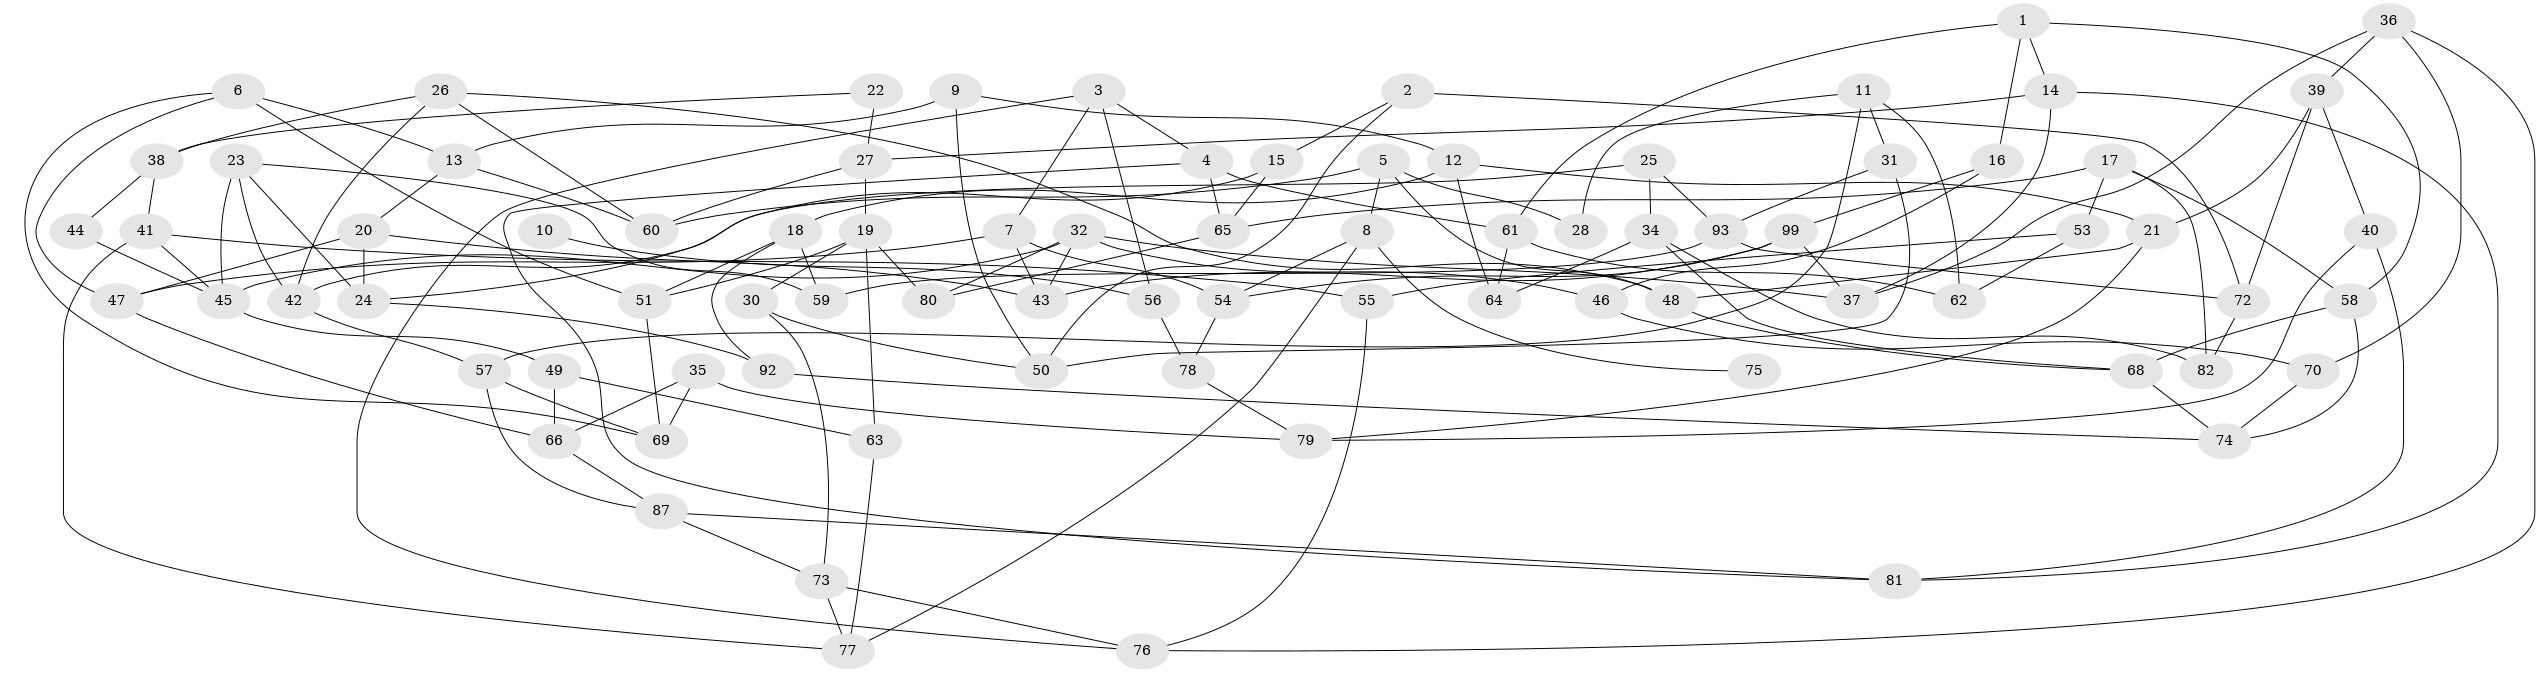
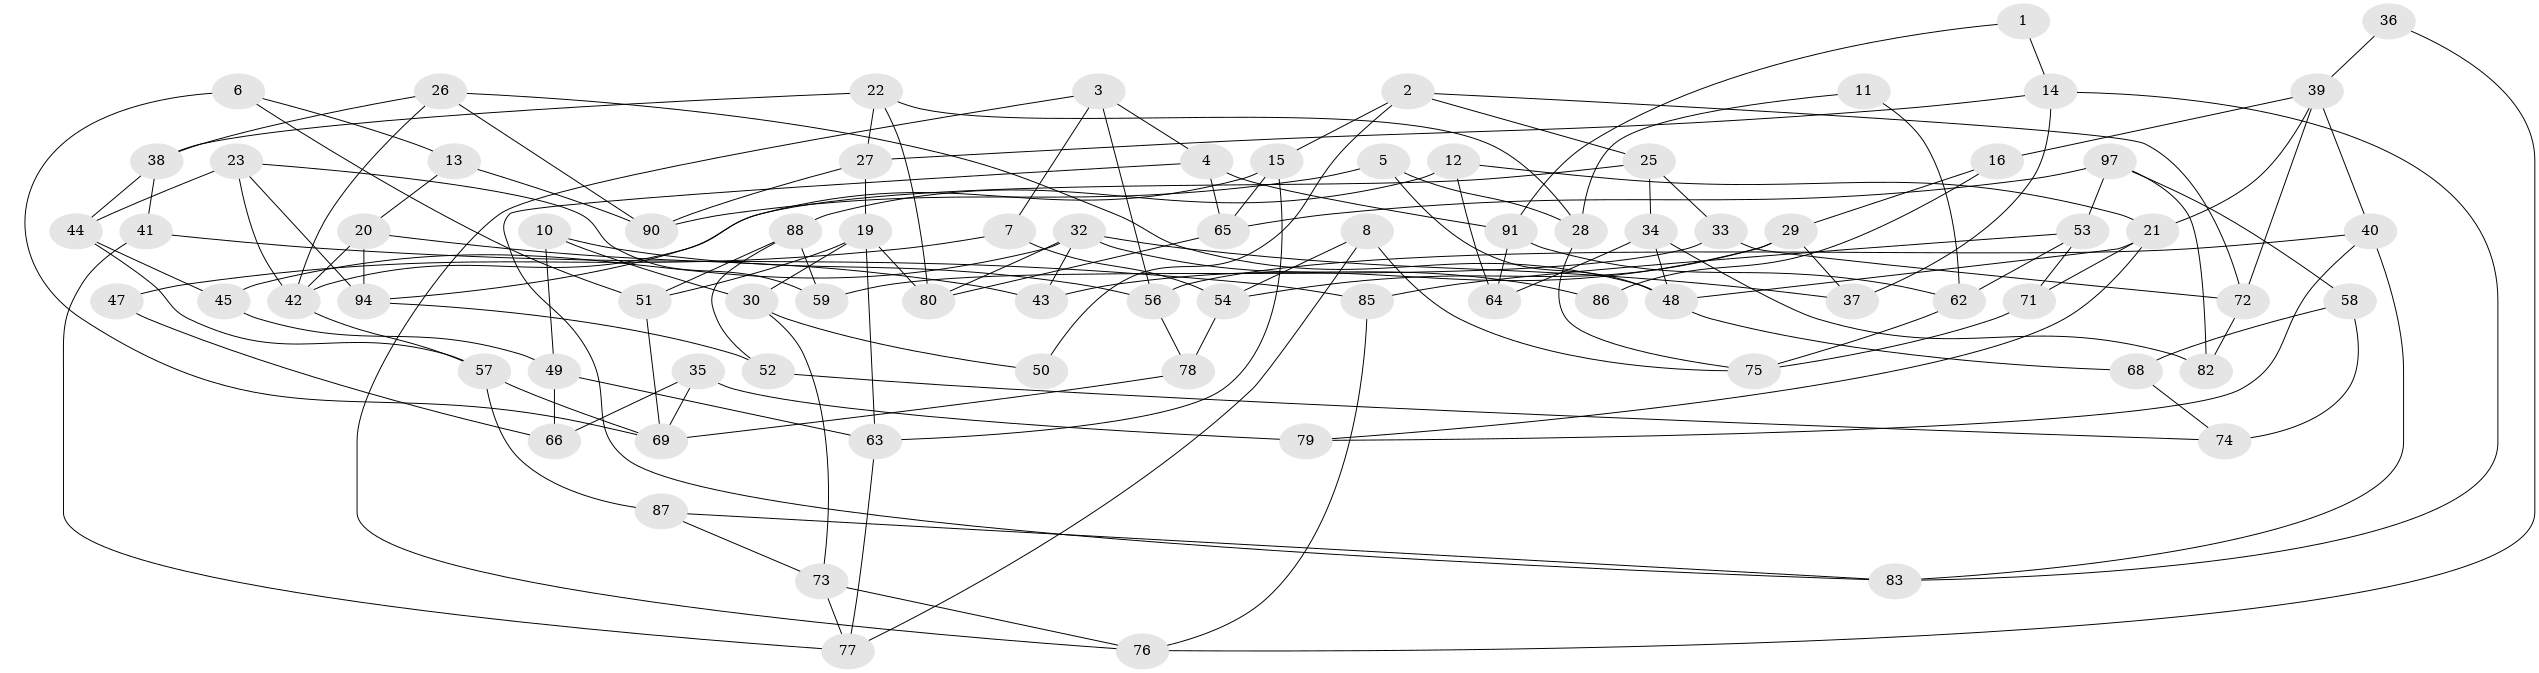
edge "1" -- "58": removed
node "9": removed
edge "1" -- "16": now "39" -- "16"
edge "22" -- "28": added
edge "2" -- "25": added
node "31": removed
node "17": label "17" -> "97"
edge "6" -- "47": removed
edge "36" -- "37": removed
edge "5" -- "8": removed
edge "22" -- "80": added
edge "23" -- "45": now "23" -- "44"
node "60": label "60" -> "90"
node "18": label "18" -> "88"
node "61": label "61" -> "91"
node "93": label "93" -> "33"
node "99": label "99" -> "29"
edge "40" -- "56": added
edge "41" -- "45": removed
edge "20" -- "47": now "20" -- "42"
edge "7" -- "43": removed
edge "10" -- "30": added
edge "10" -- "49": added
node "24": label "24" -> "94"
node "55": label "55" -> "85"
node "46": label "46" -> "86"
node "71": added
edge "34" -- "68": now "34" -- "48"
edge "62" -- "75": added
edge "28" -- "75": added
edge "11" -- "57": now "44" -- "57"
node "92": label "92" -> "52"
node "70": removed
edge "15" -- "63": added
edge "78" -- "79": now "78" -- "69"
edge "66" -- "87": removed
node "81": label "81" -> "83"
